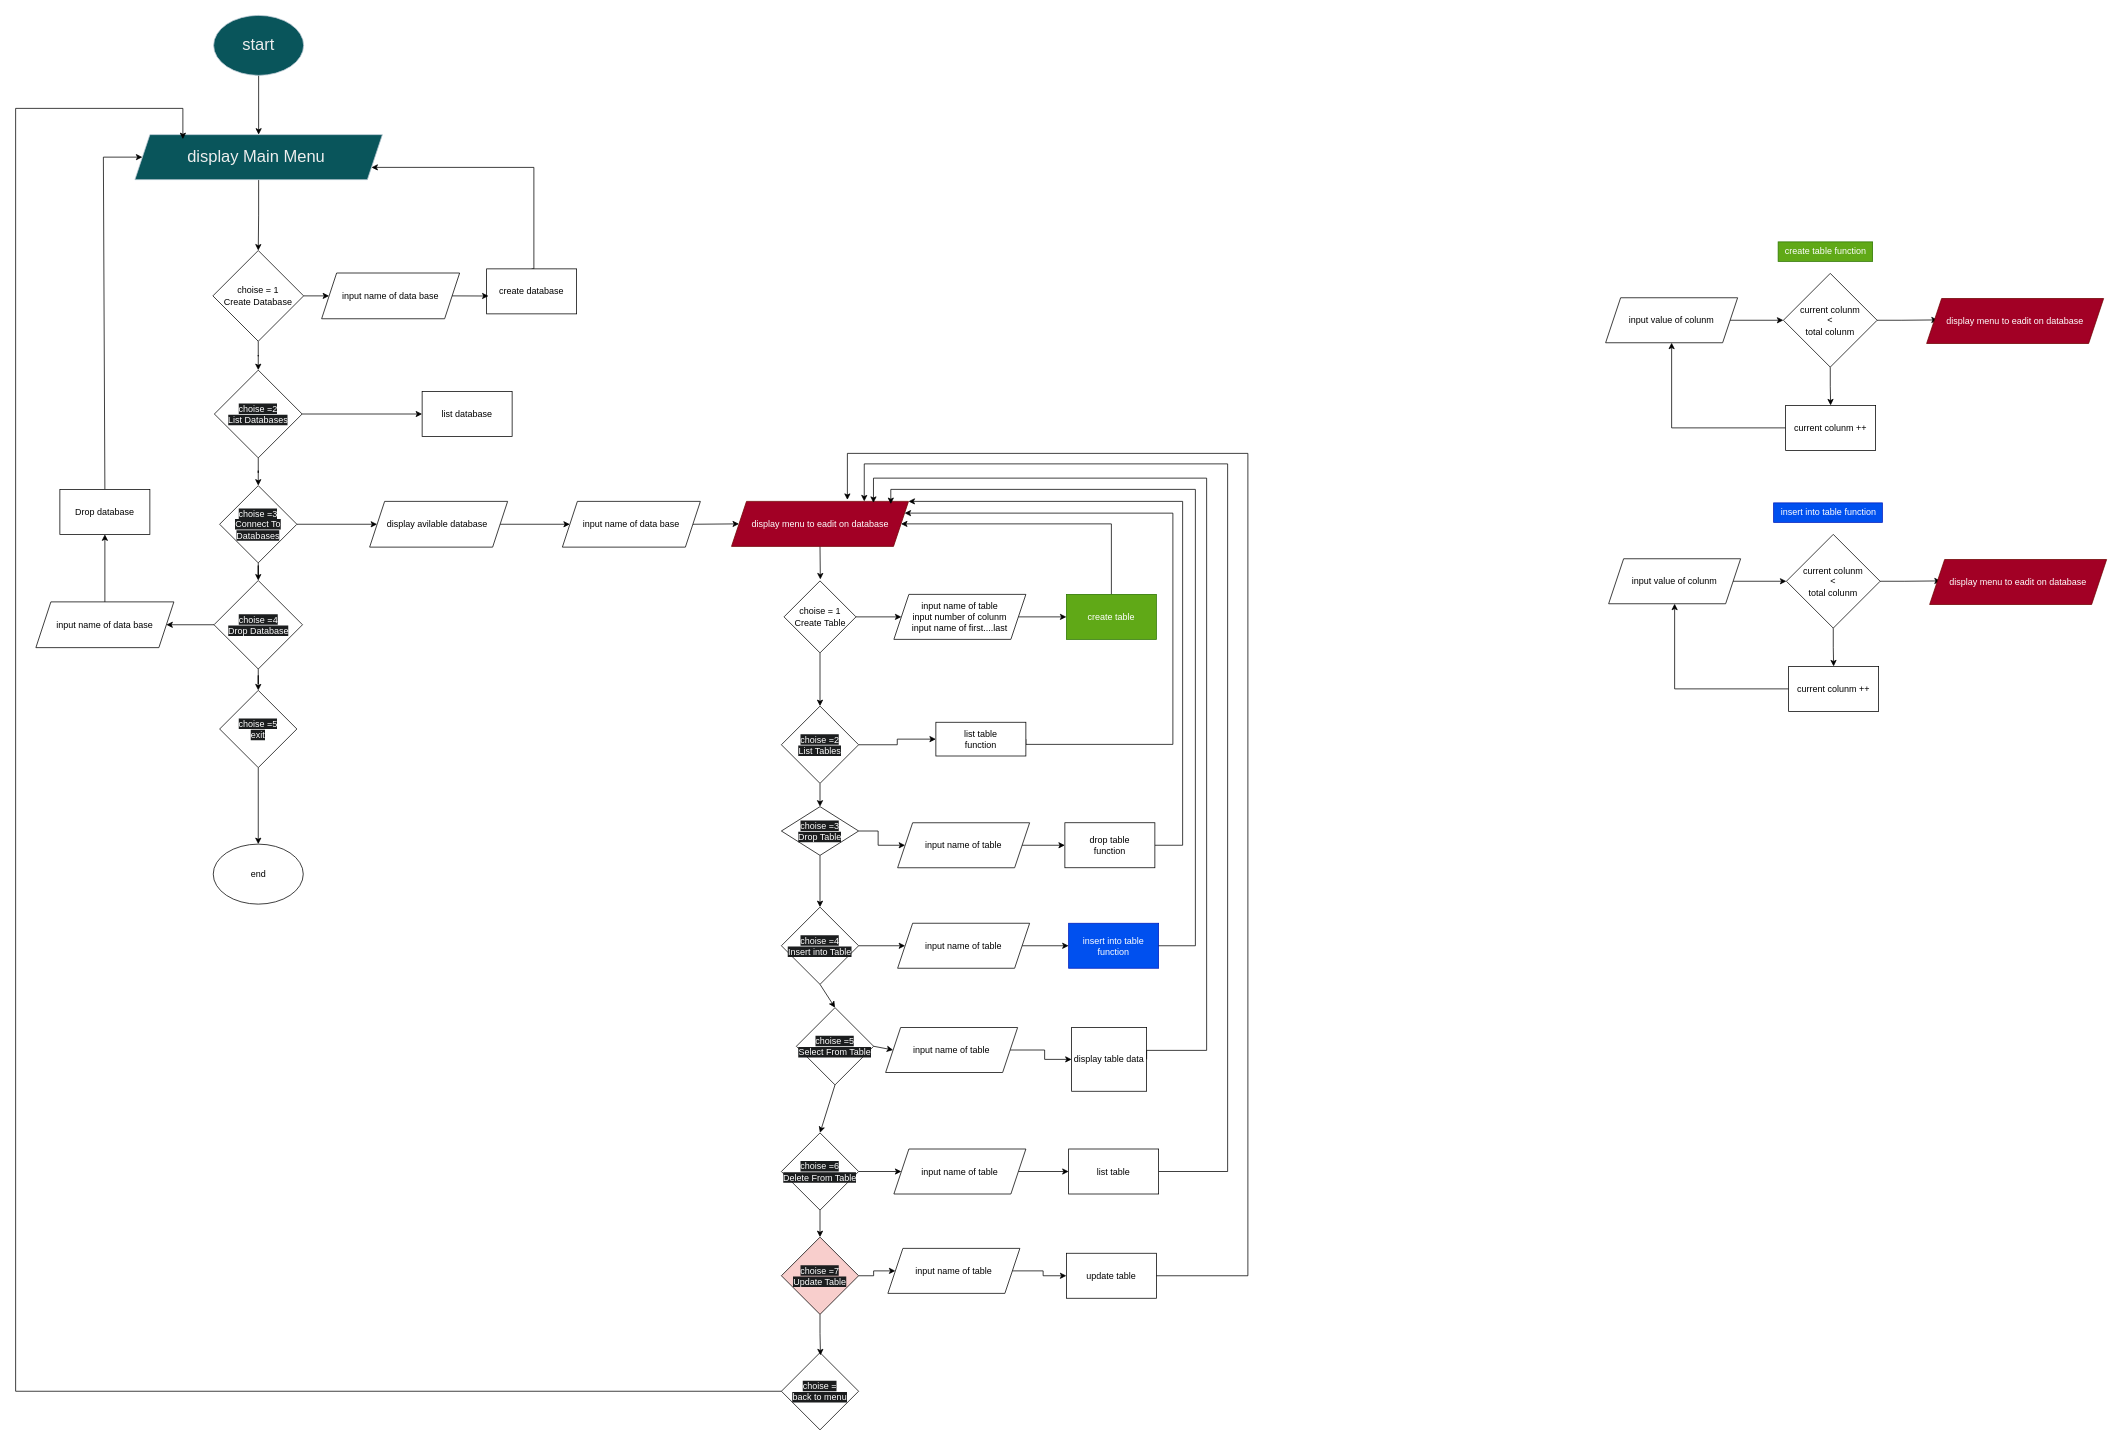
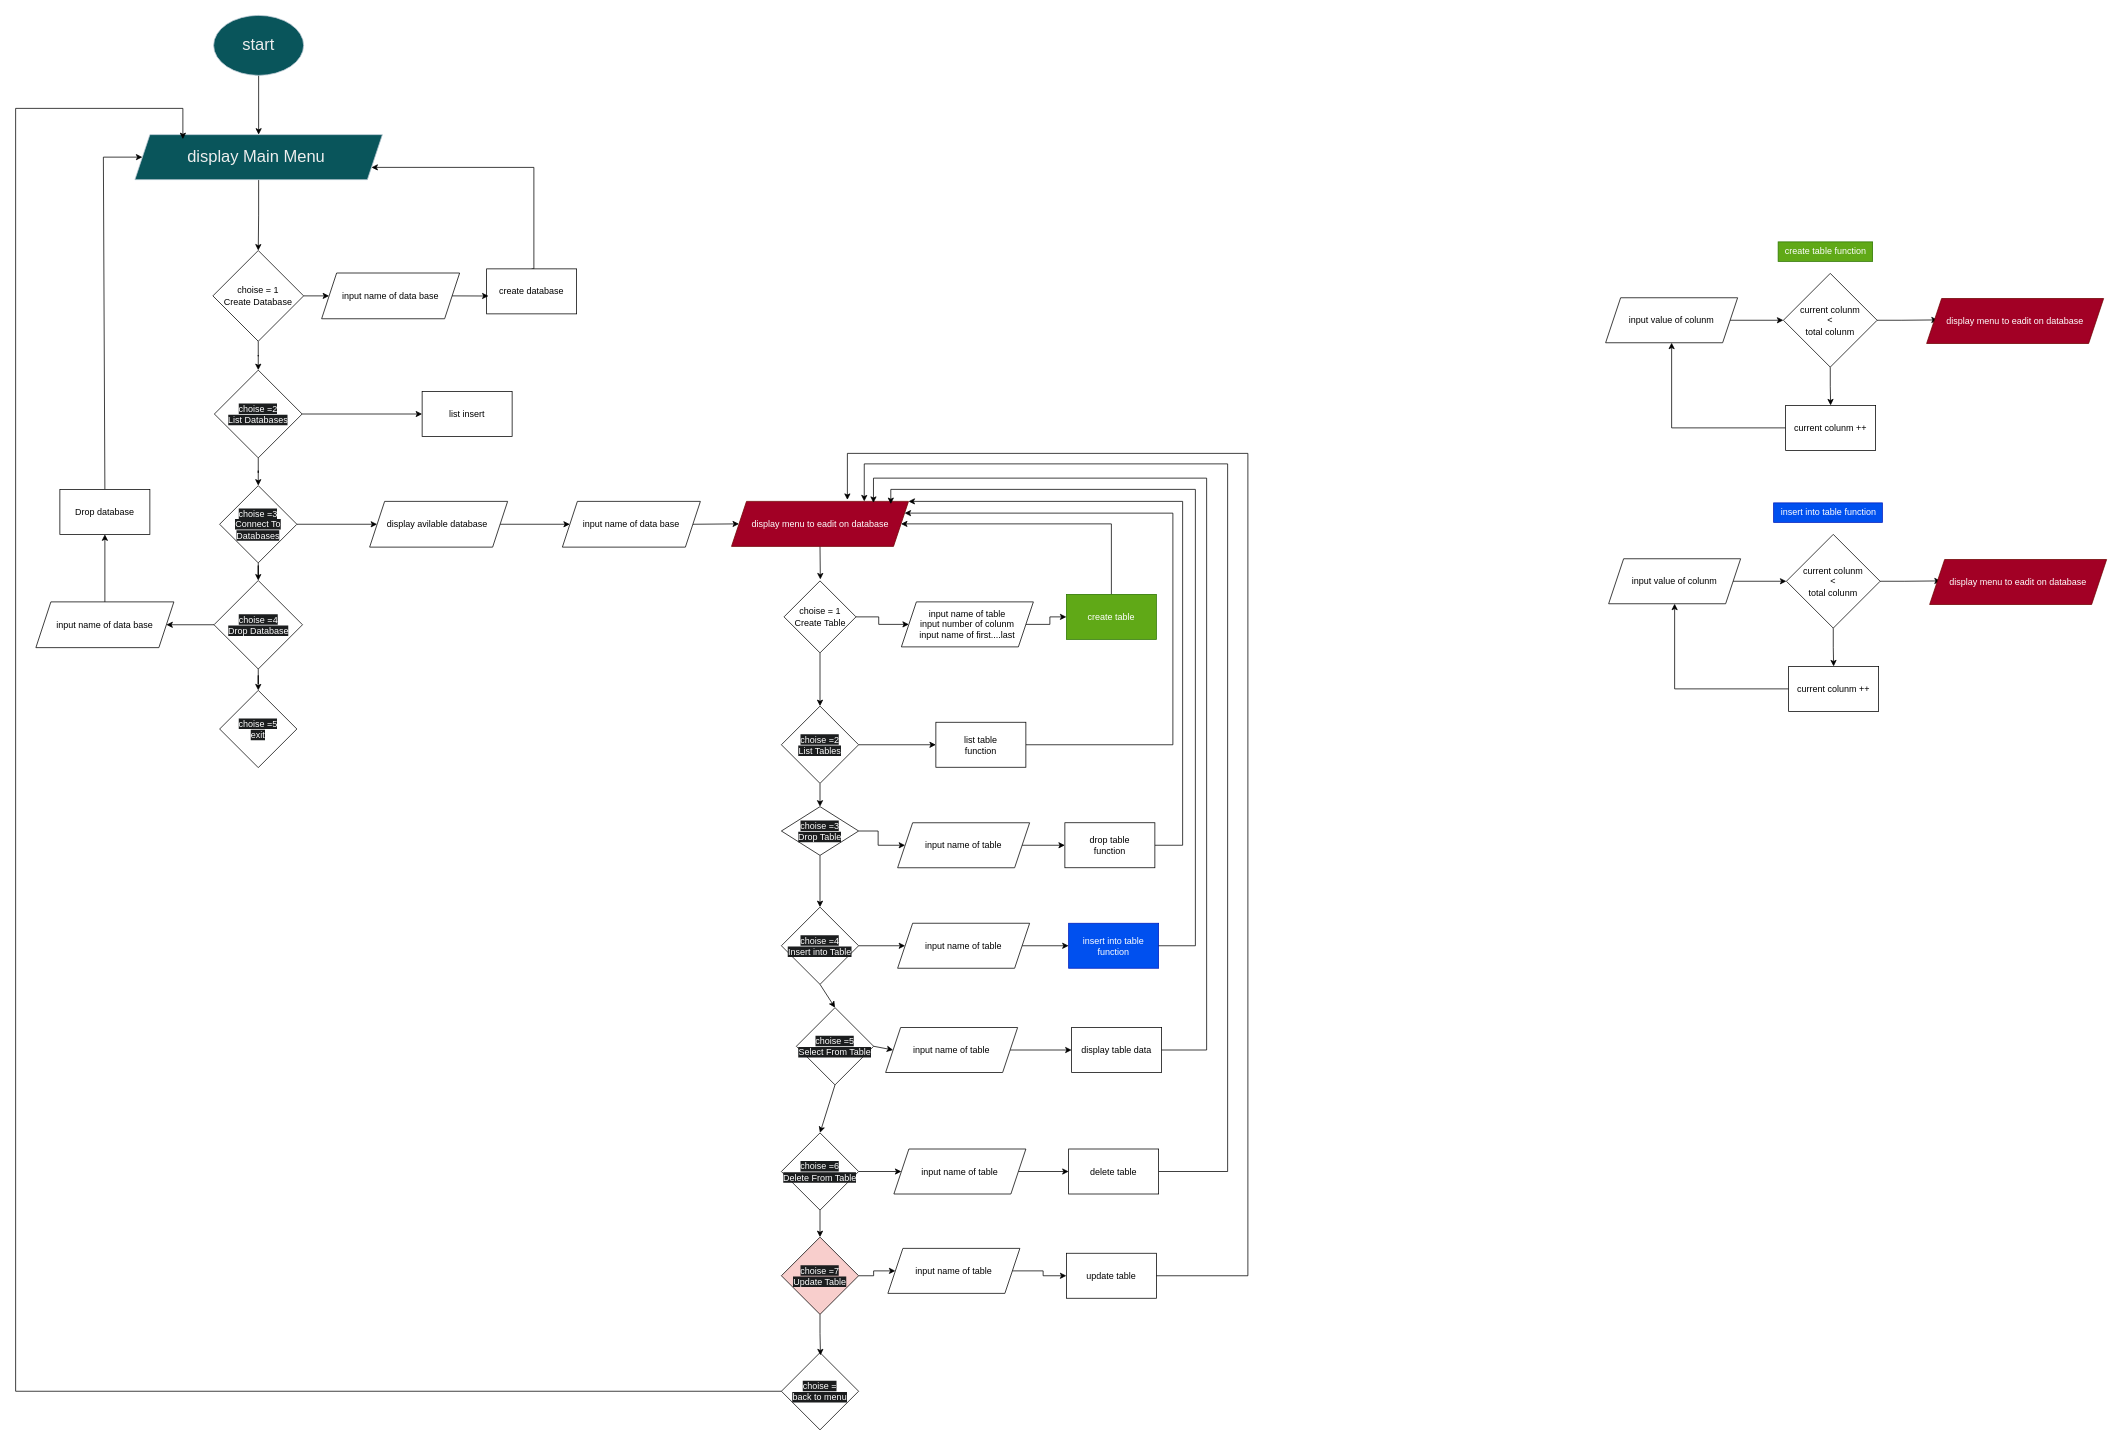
node "list database": label "list database" -> "list insert"
node "input name of table input number of colunm input name of first....last": moved (960, 617) -> (967, 624)
node "list table function": size 90x34 -> 90x45
edge "choise =5 exit" -> "end": removed
node "end": removed
node "display table data": size 75x64 -> 90x45
node "list table": label "list table" -> "delete table"
